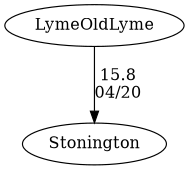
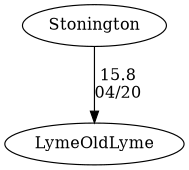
edge "LymeOldLyme" -> "Stonington": reversed
